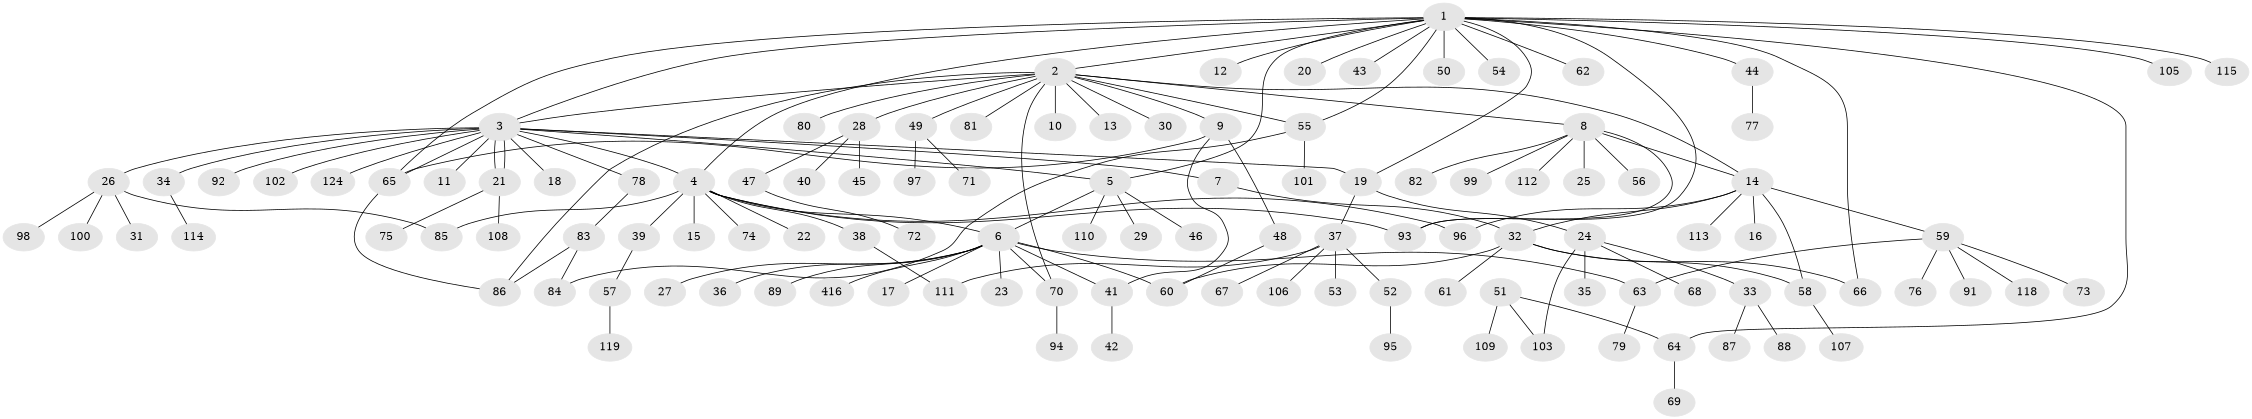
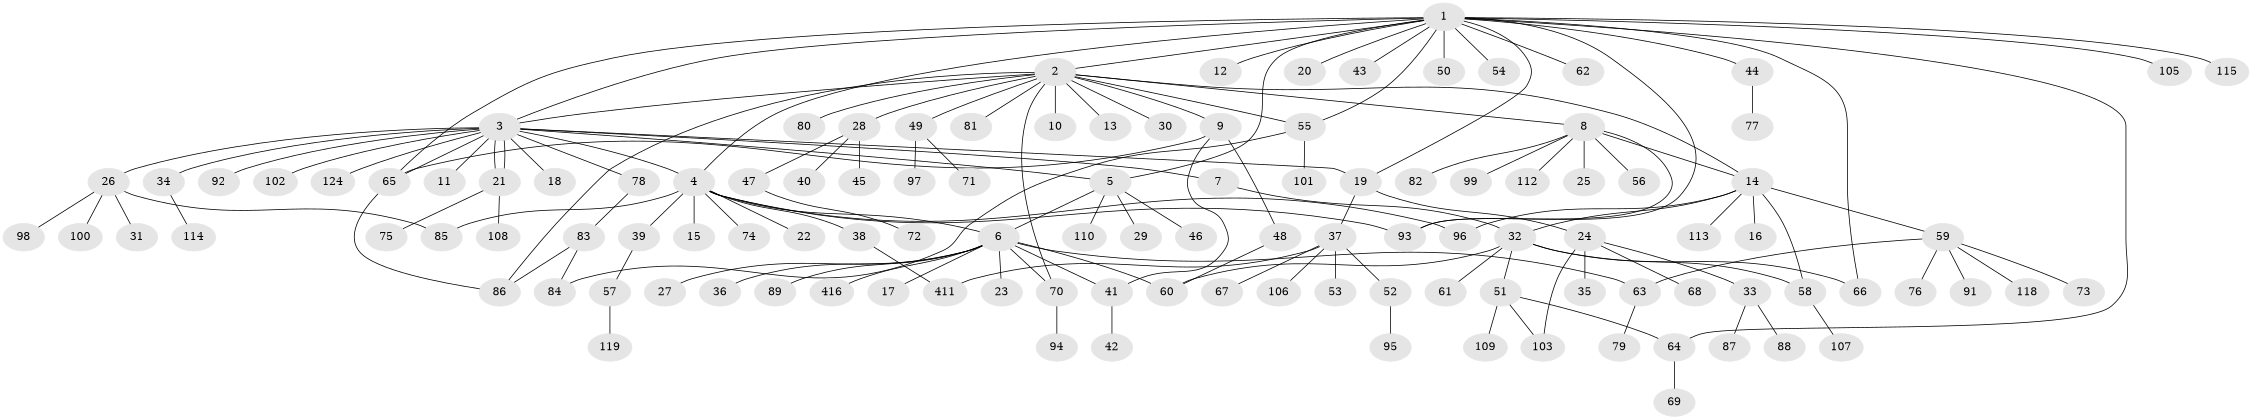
edge "32" -- "51": added
node "111": label "111" -> "411"
